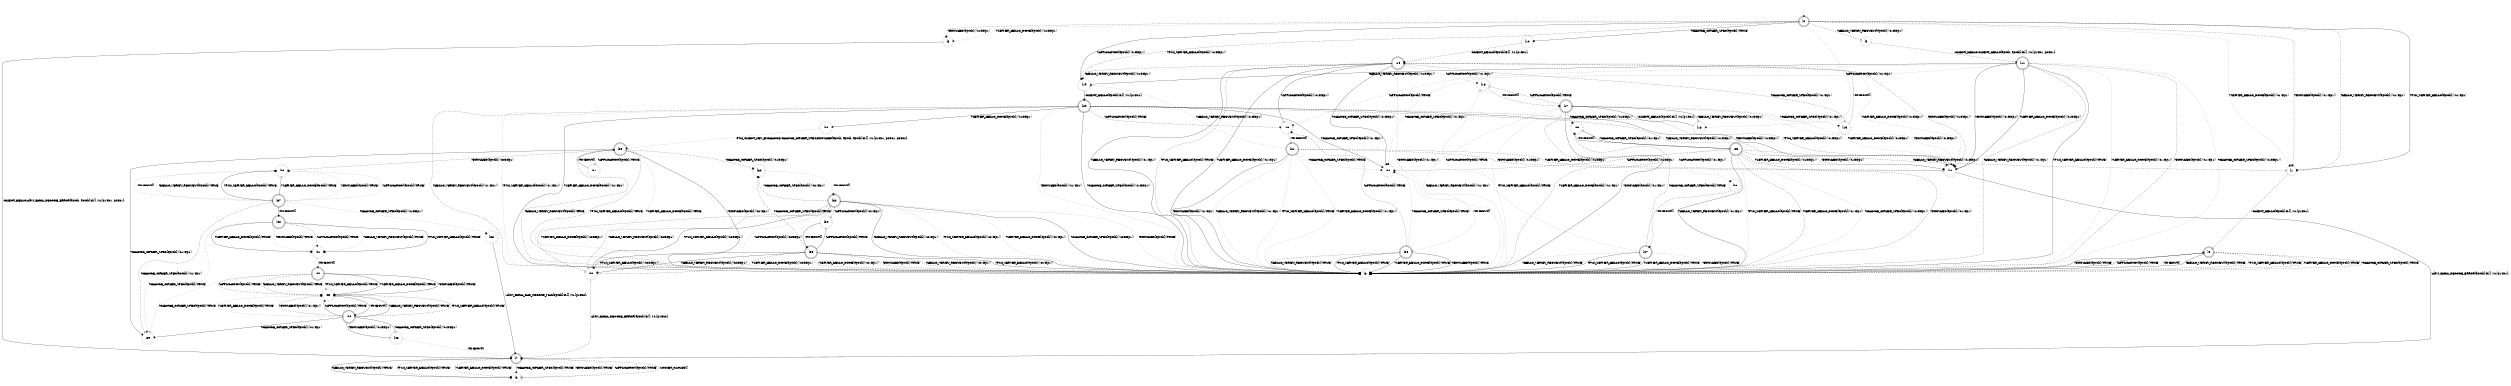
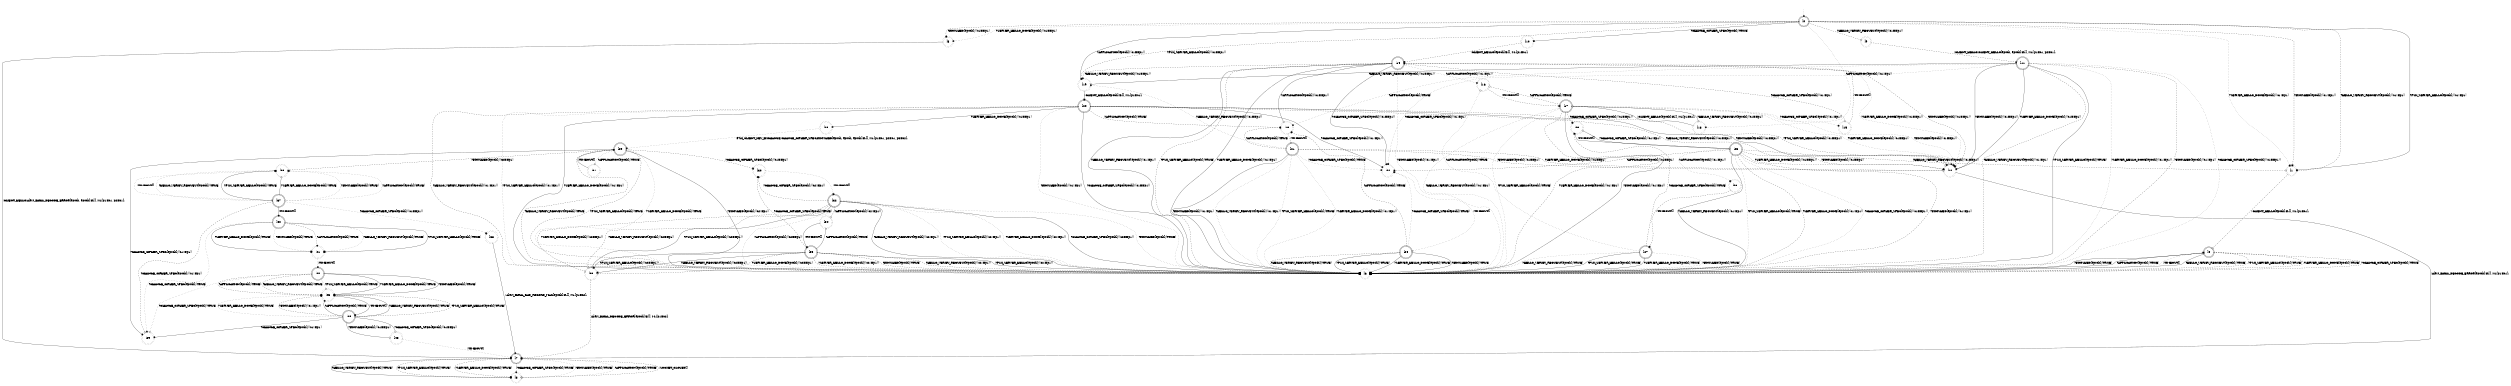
edge "l21" -> "l13": added, label "?APPLICATION[epoch]|(TRUE)"
